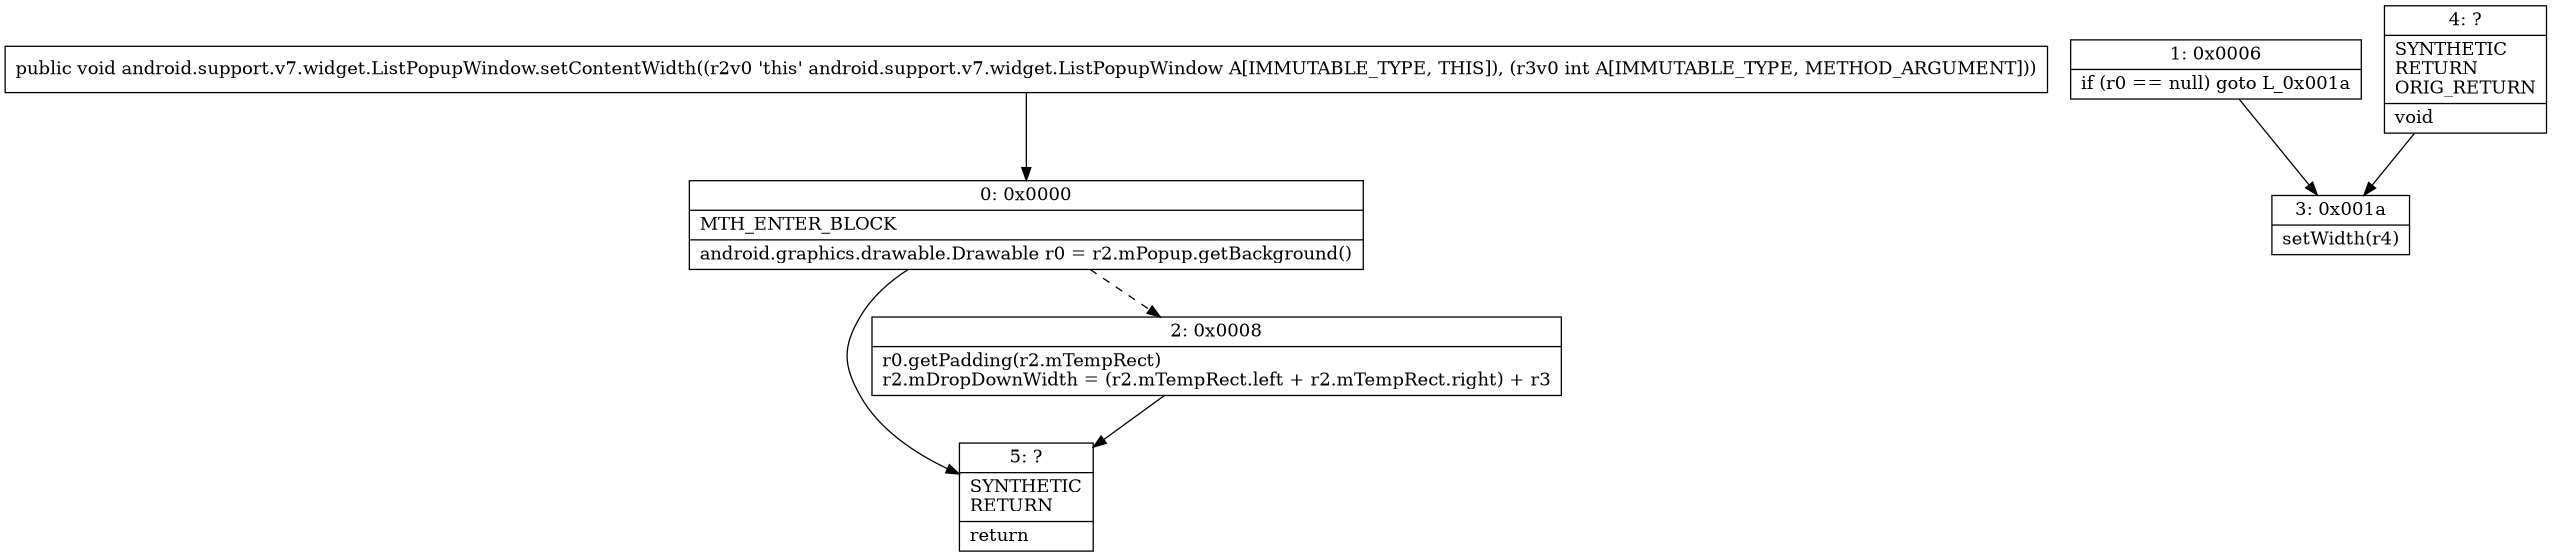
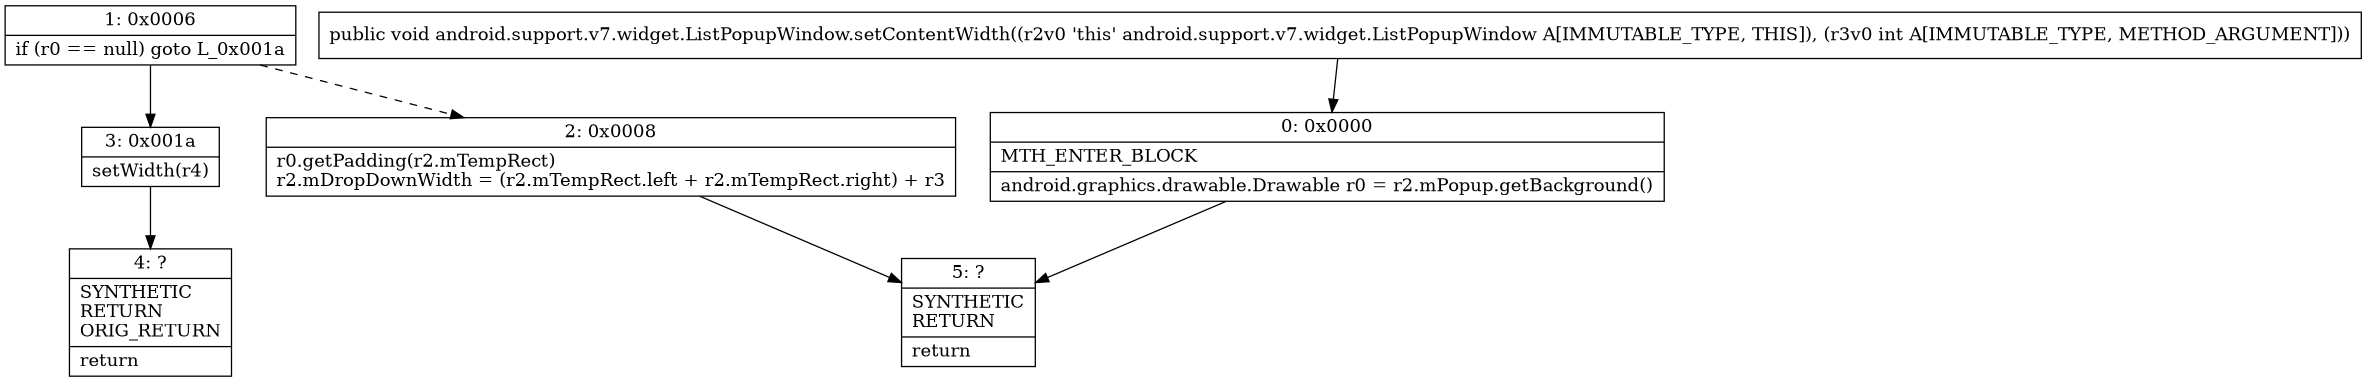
node "4: ?": text "void" -> "return"
edge "4: ?" -> "3: 0x001a": reversed
edge "0: 0x0000" -> "2: 0x0008": now "1: 0x0006" -> "2: 0x0008"
